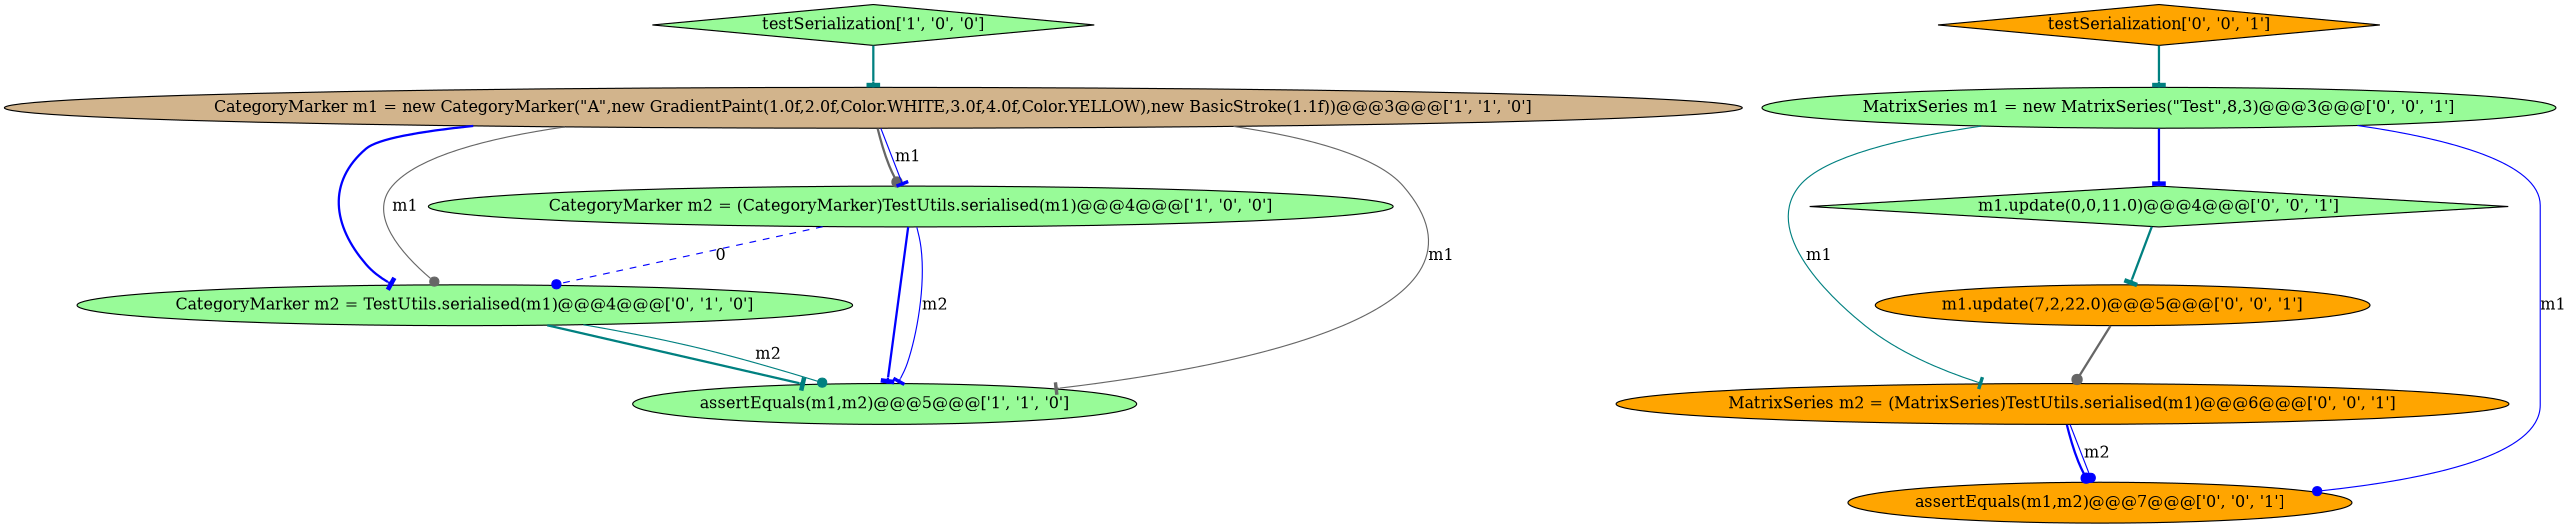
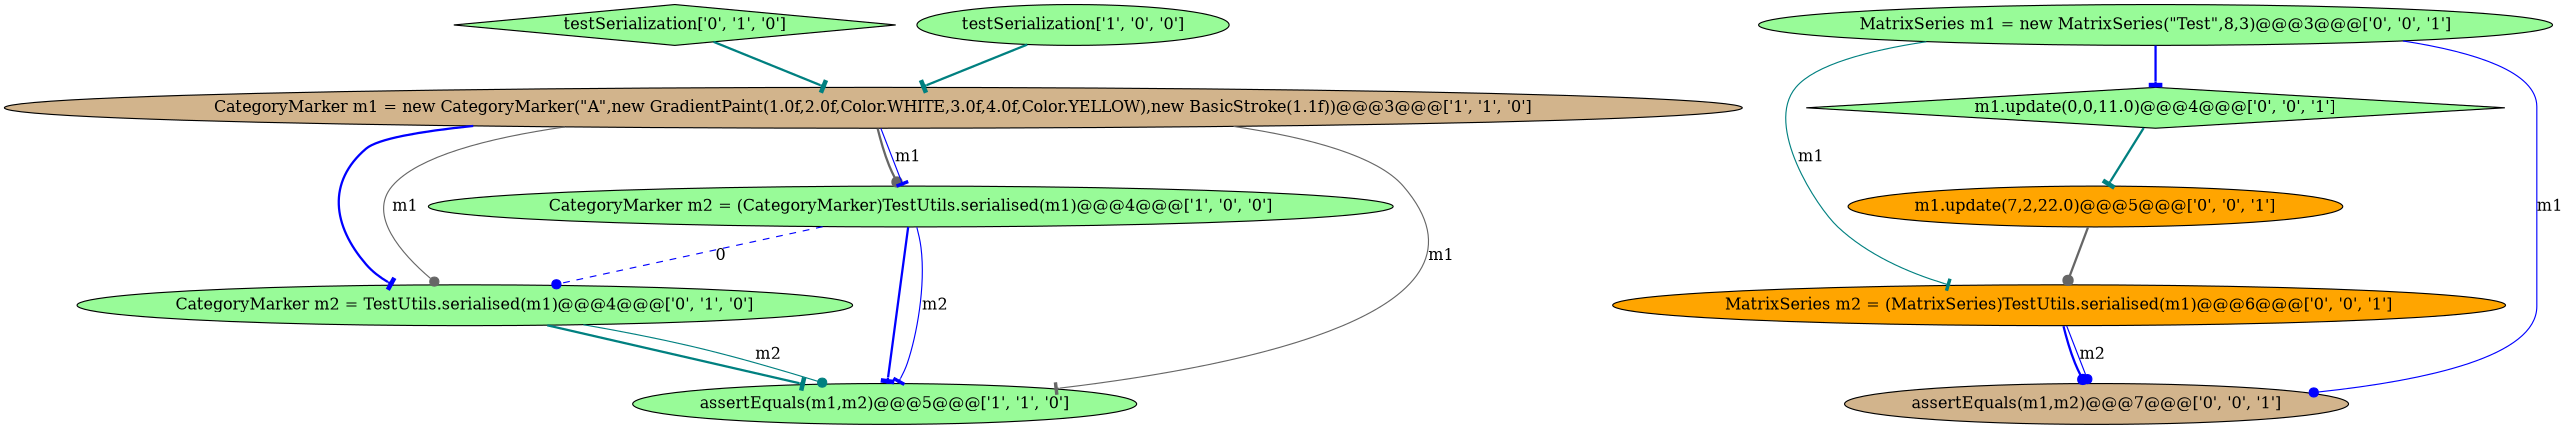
node "testSerialization['0', '1', '0']": added
node "testSerialization['1', '0', '0']": shape diamond -> ellipse
node "testSerialization['0', '0', '1']": removed
node "assertEquals(m1,m2)@@@7@@@['0', '0', '1']": fillcolor orange -> tan
